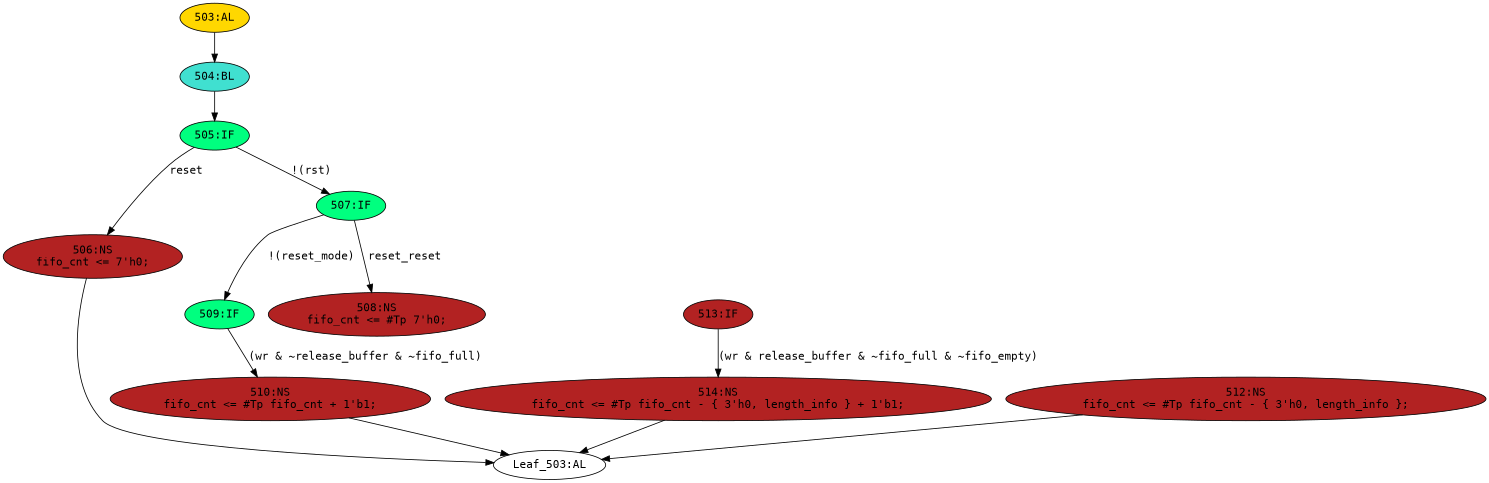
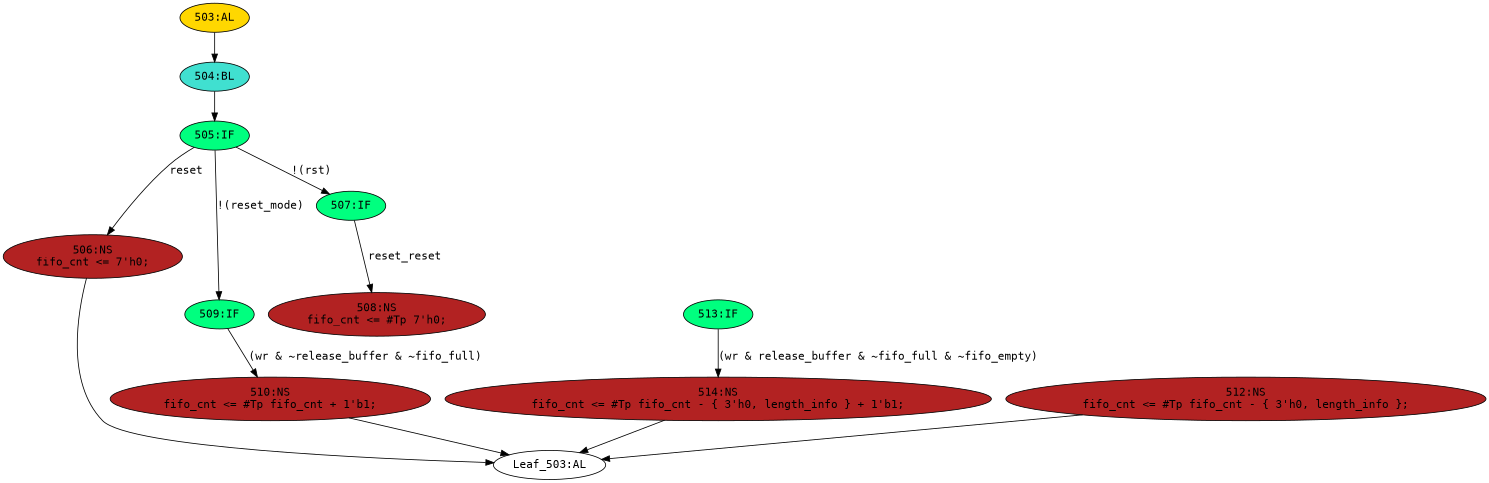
edge "507:IF" -> "509:IF": now "505:IF" -> "509:IF"
node "513:IF": fillcolor firebrick -> springgreen
